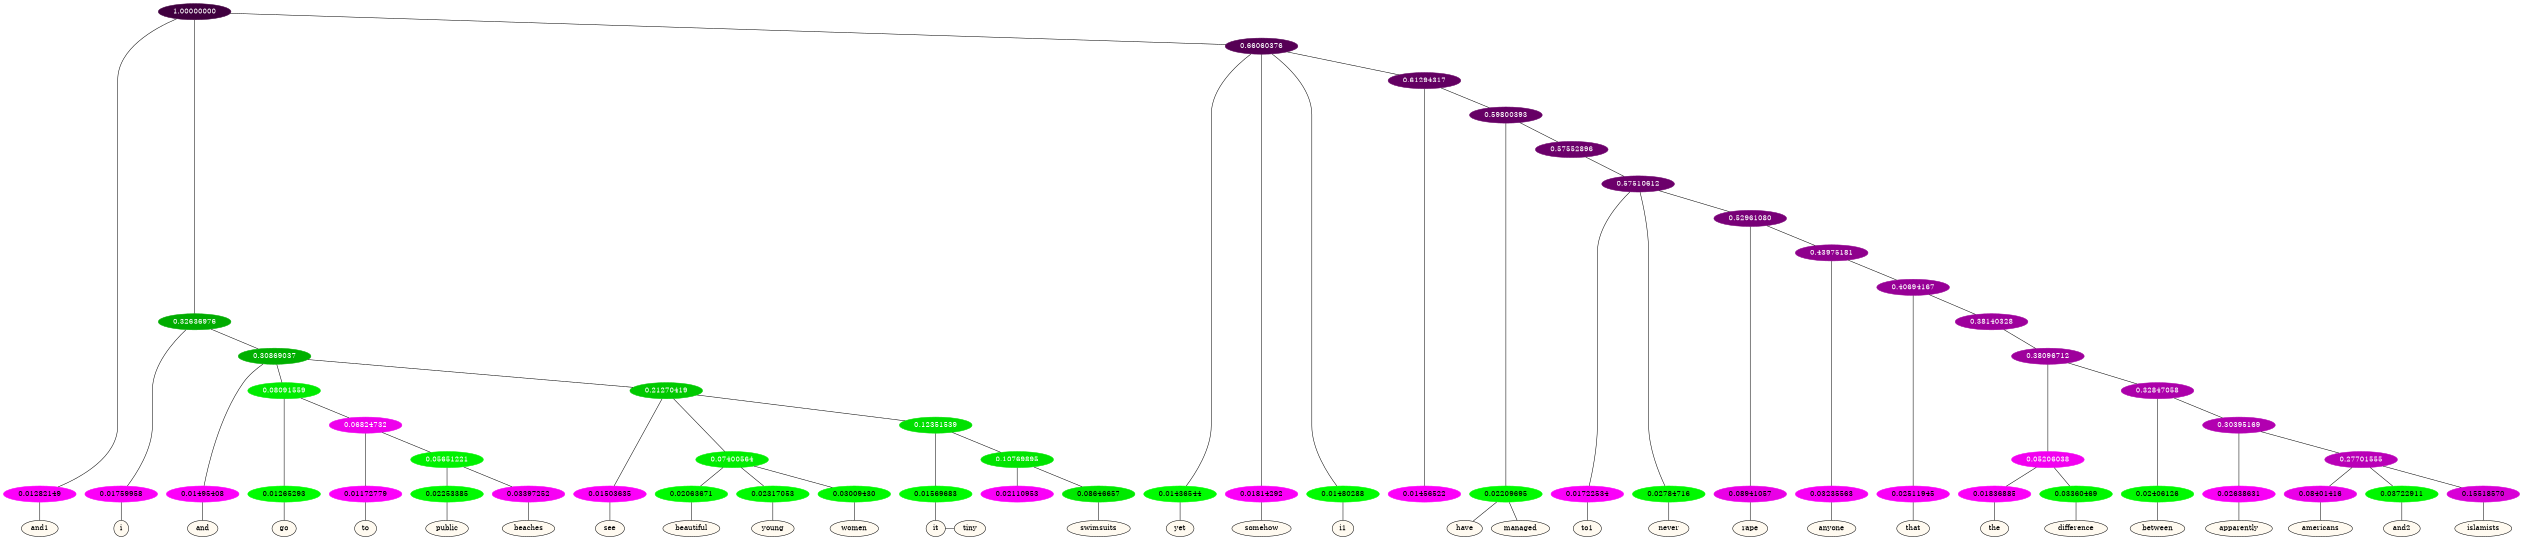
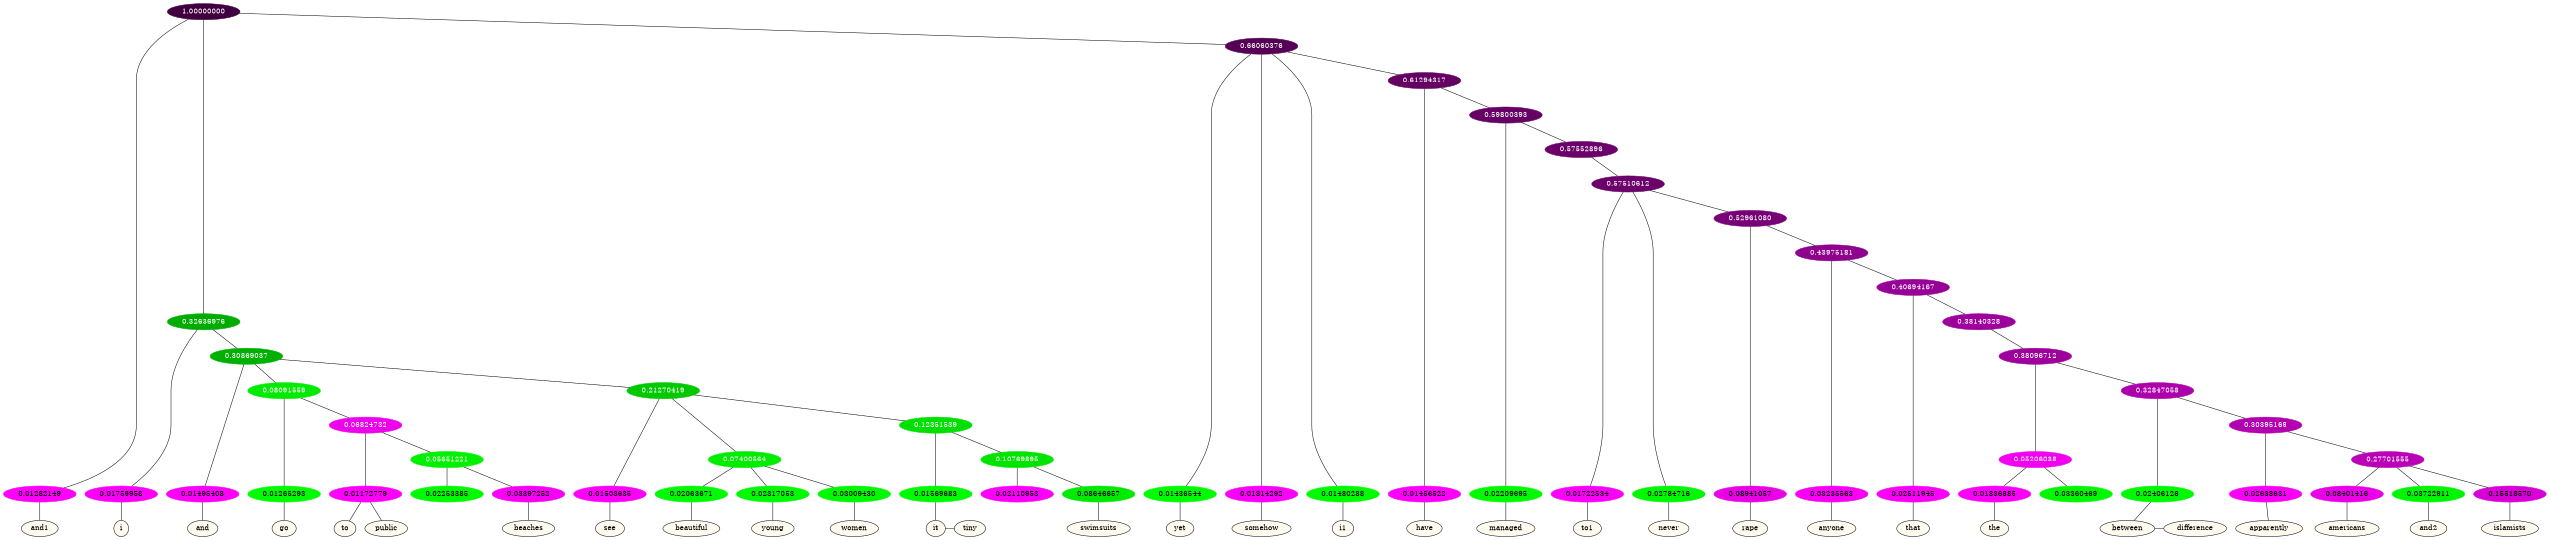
edge "0.02253385" -- "public": now "0.01172779" -- "public"
edge "0.03360469" -- "difference": now "between" -- "difference"
edge "0.02209695" -- "have": now "0.01456522" -- "have"
